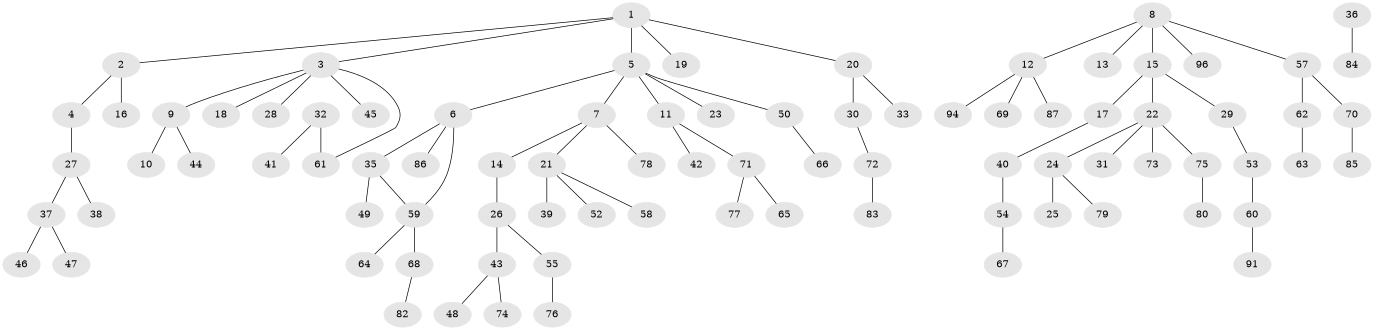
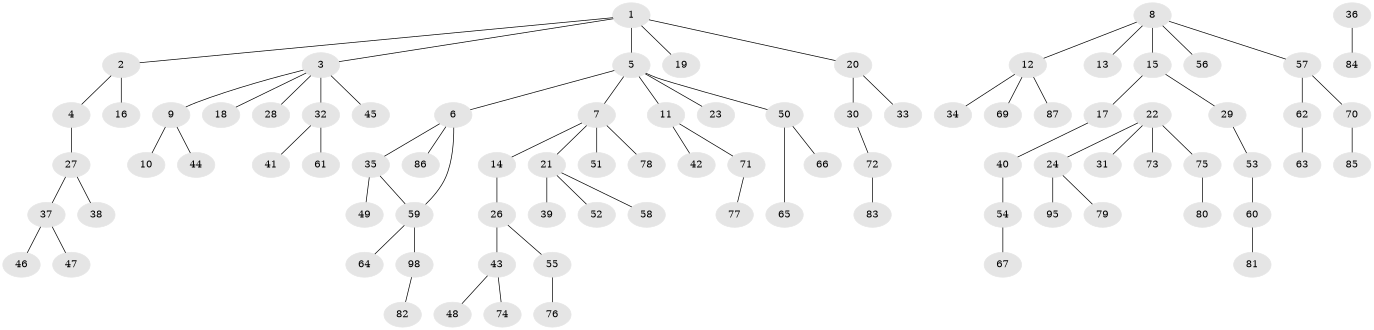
node "96": label "96" -> "56"
edge "15" -- "22": removed
edge "3" -- "61": now "3" -- "32"
node "94": label "94" -> "34"
node "51": added
edge "71" -- "65": now "50" -- "65"
node "25": label "25" -> "95"
node "68": label "68" -> "98"
node "91": label "91" -> "81"
